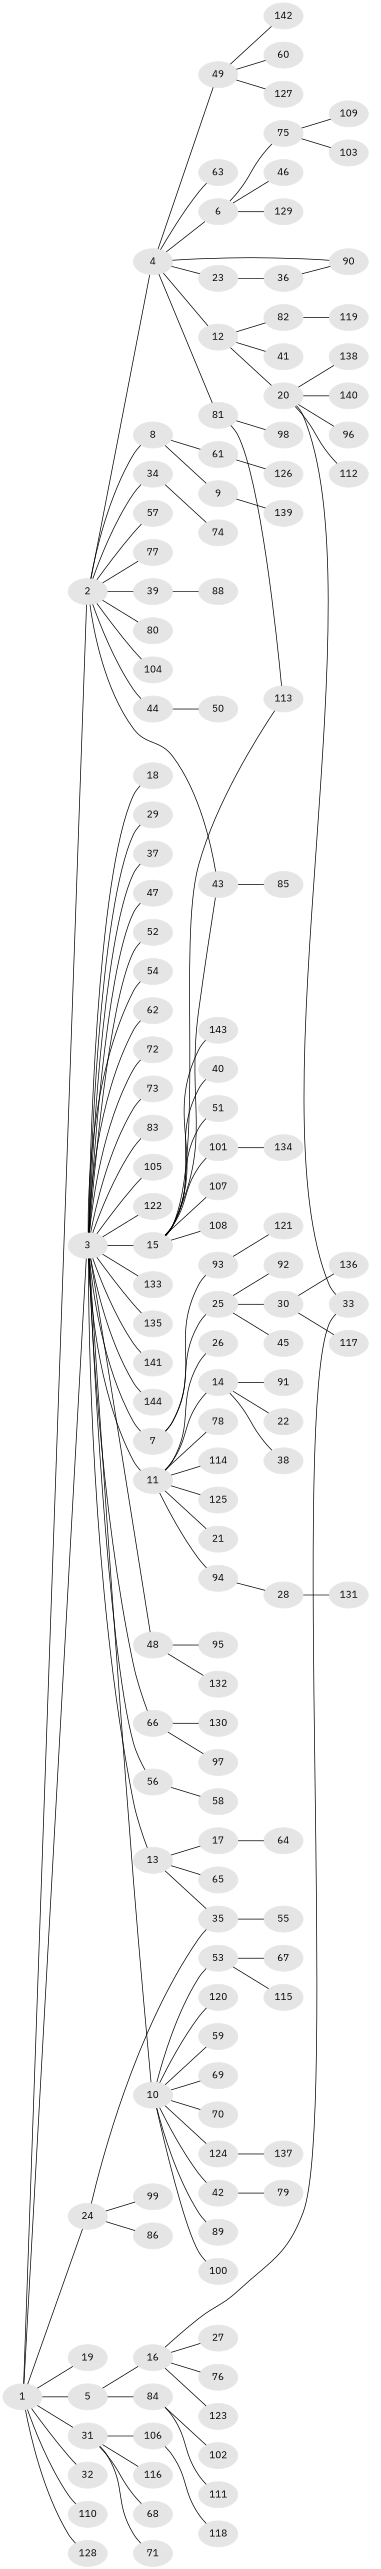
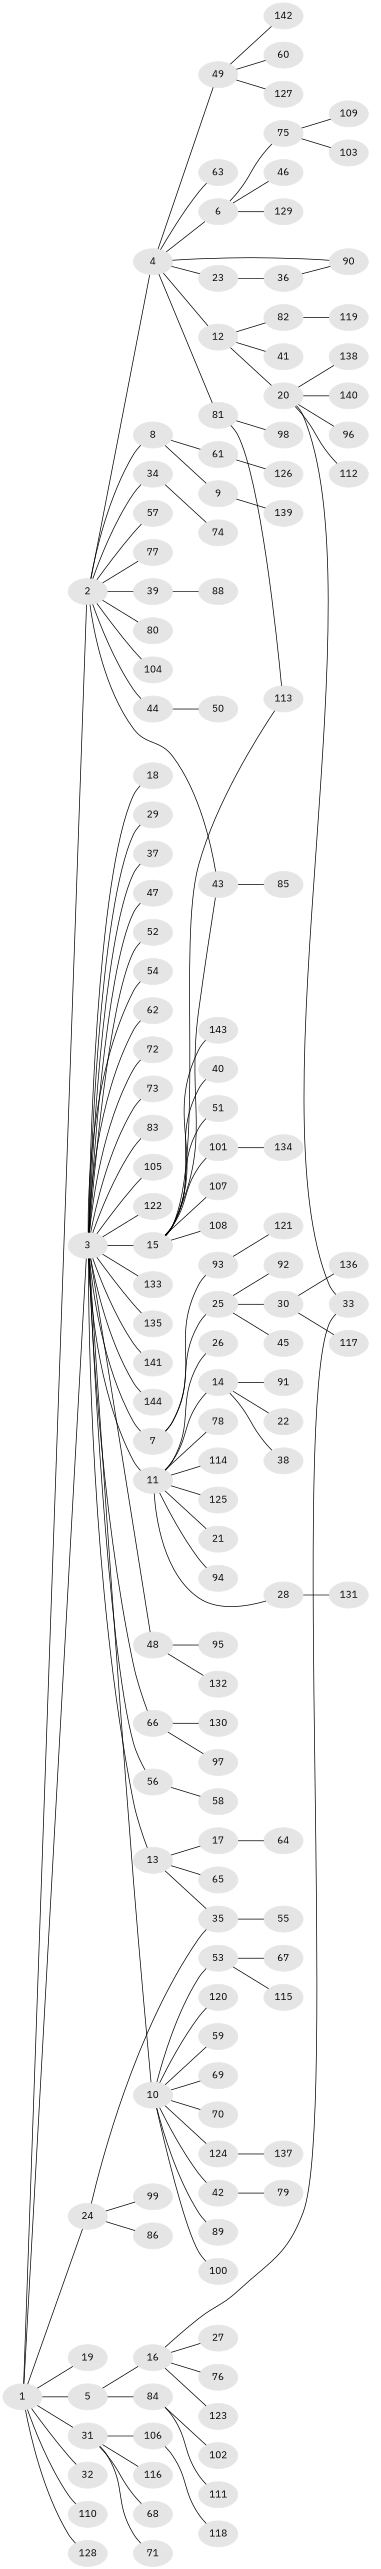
edge "94" -- "28": now "11" -- "28"
